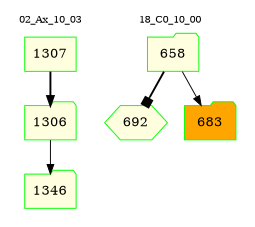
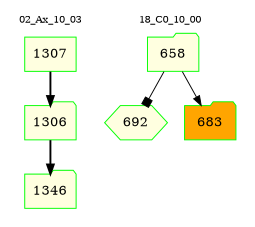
edge "658" -> "692": style bold -> solid
edge "1306" -> "1346": style solid -> bold
